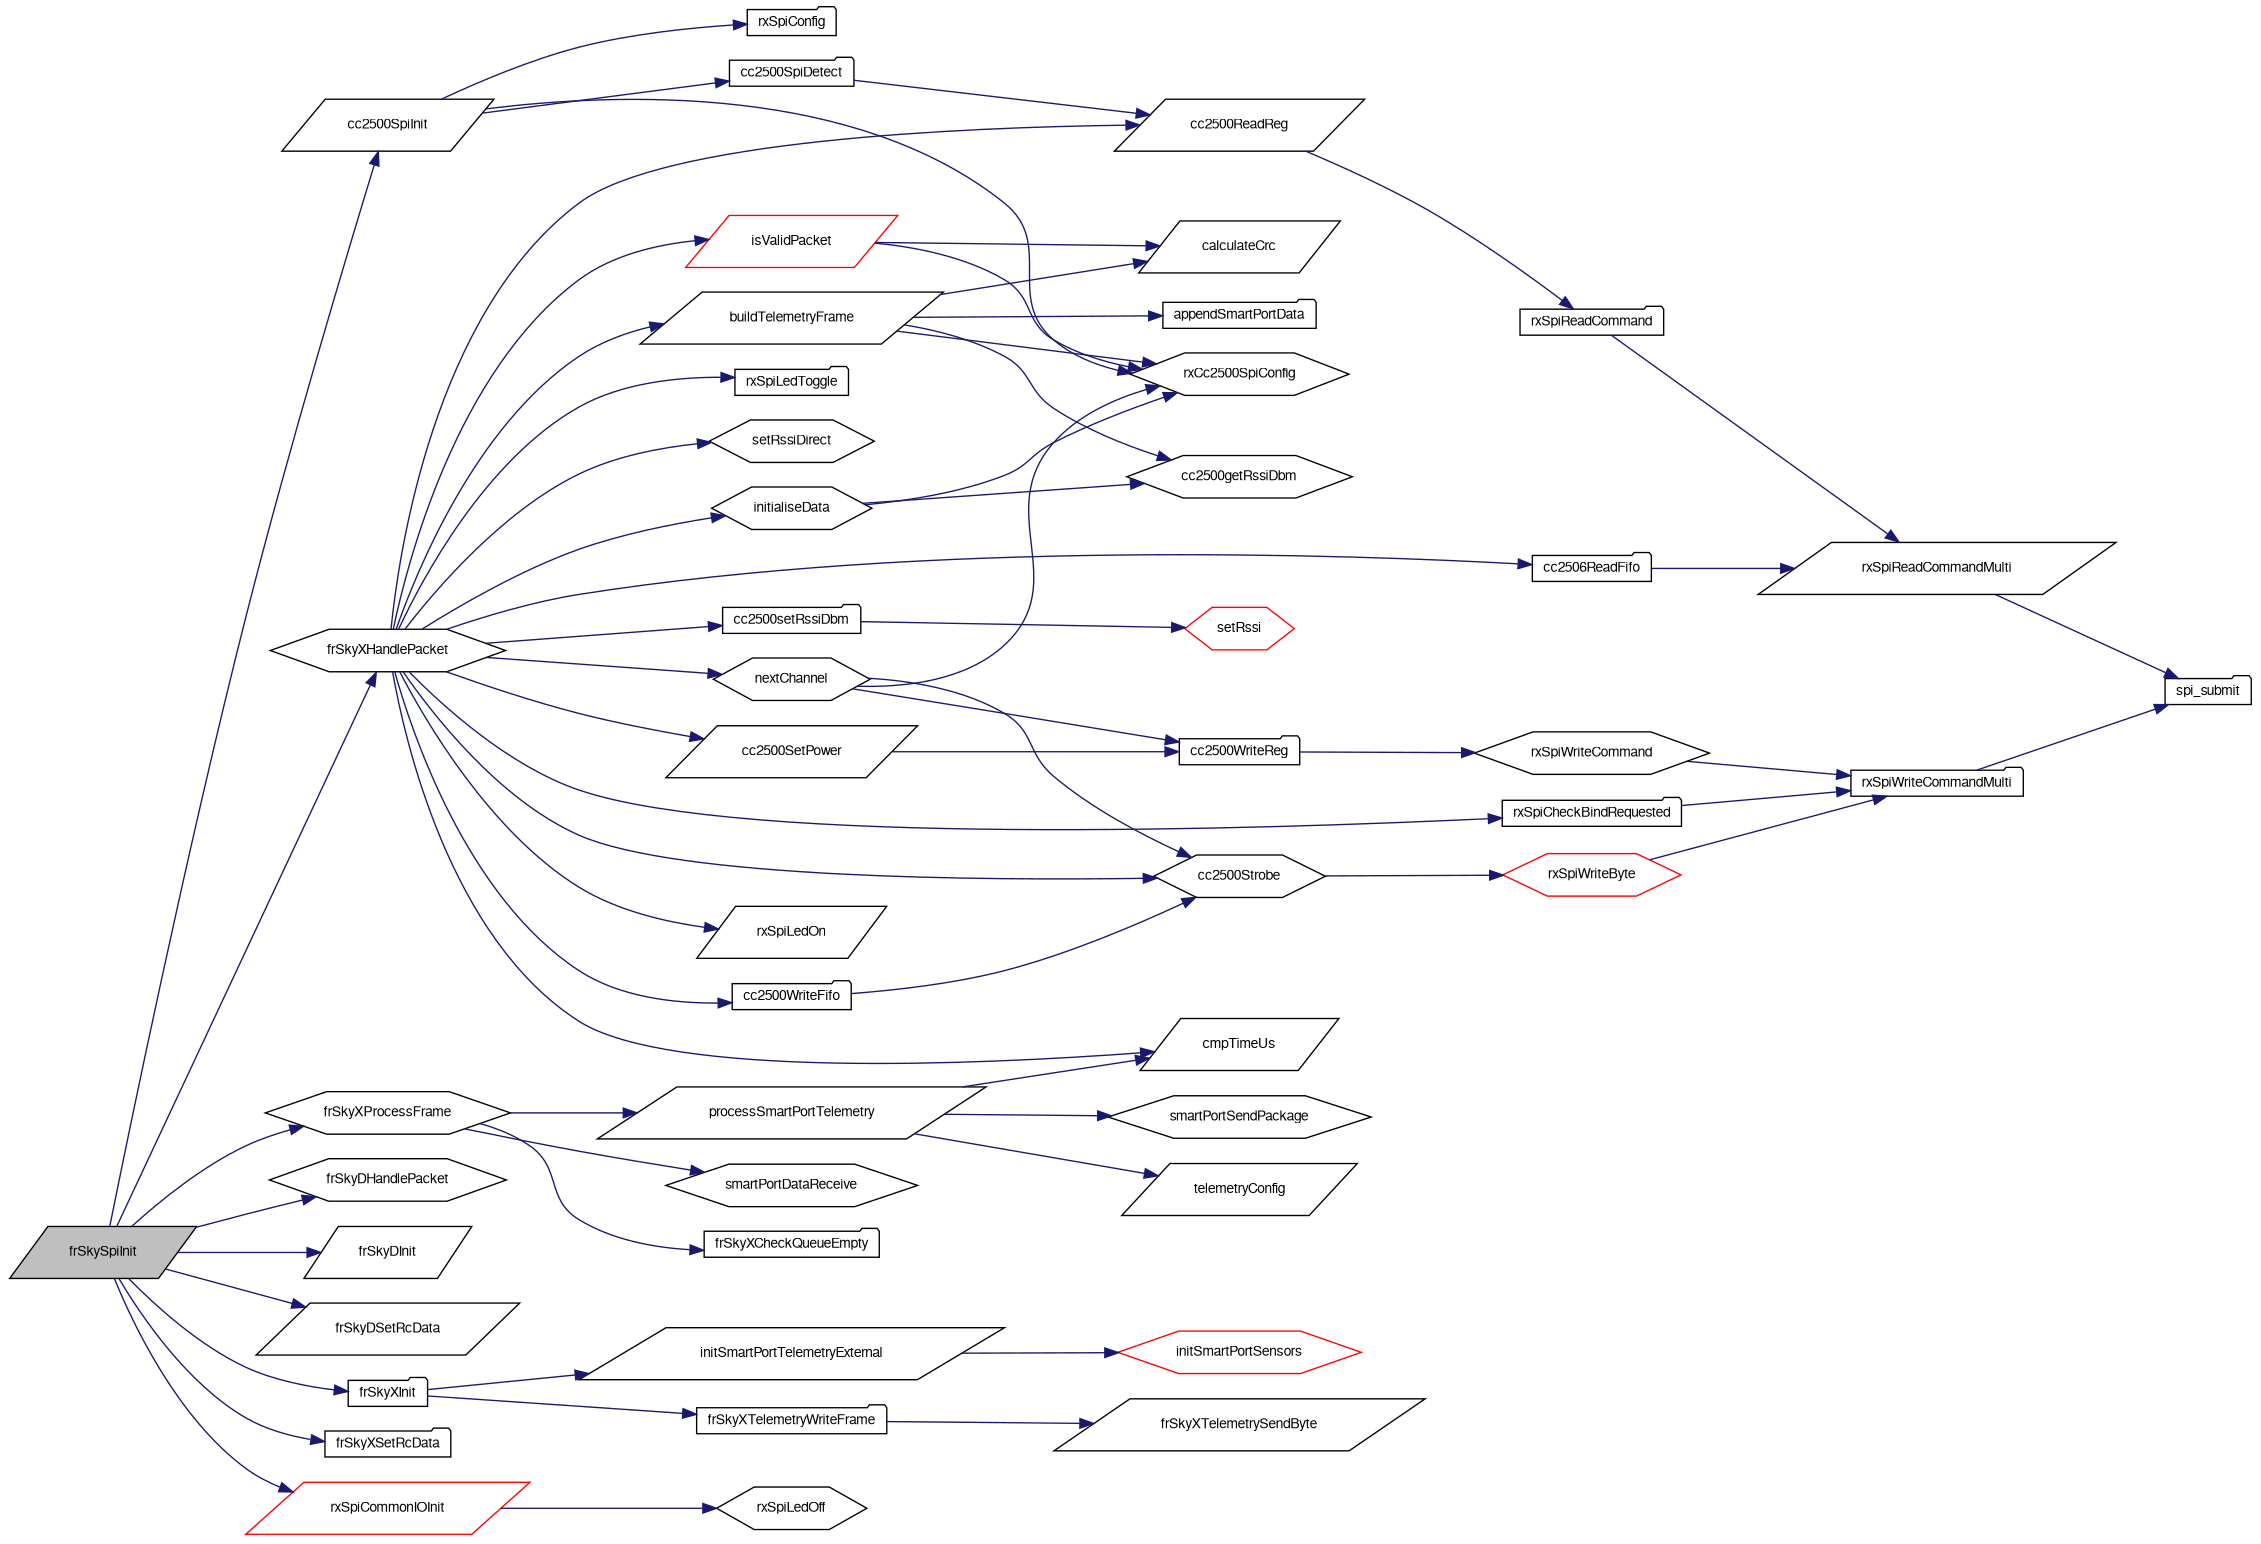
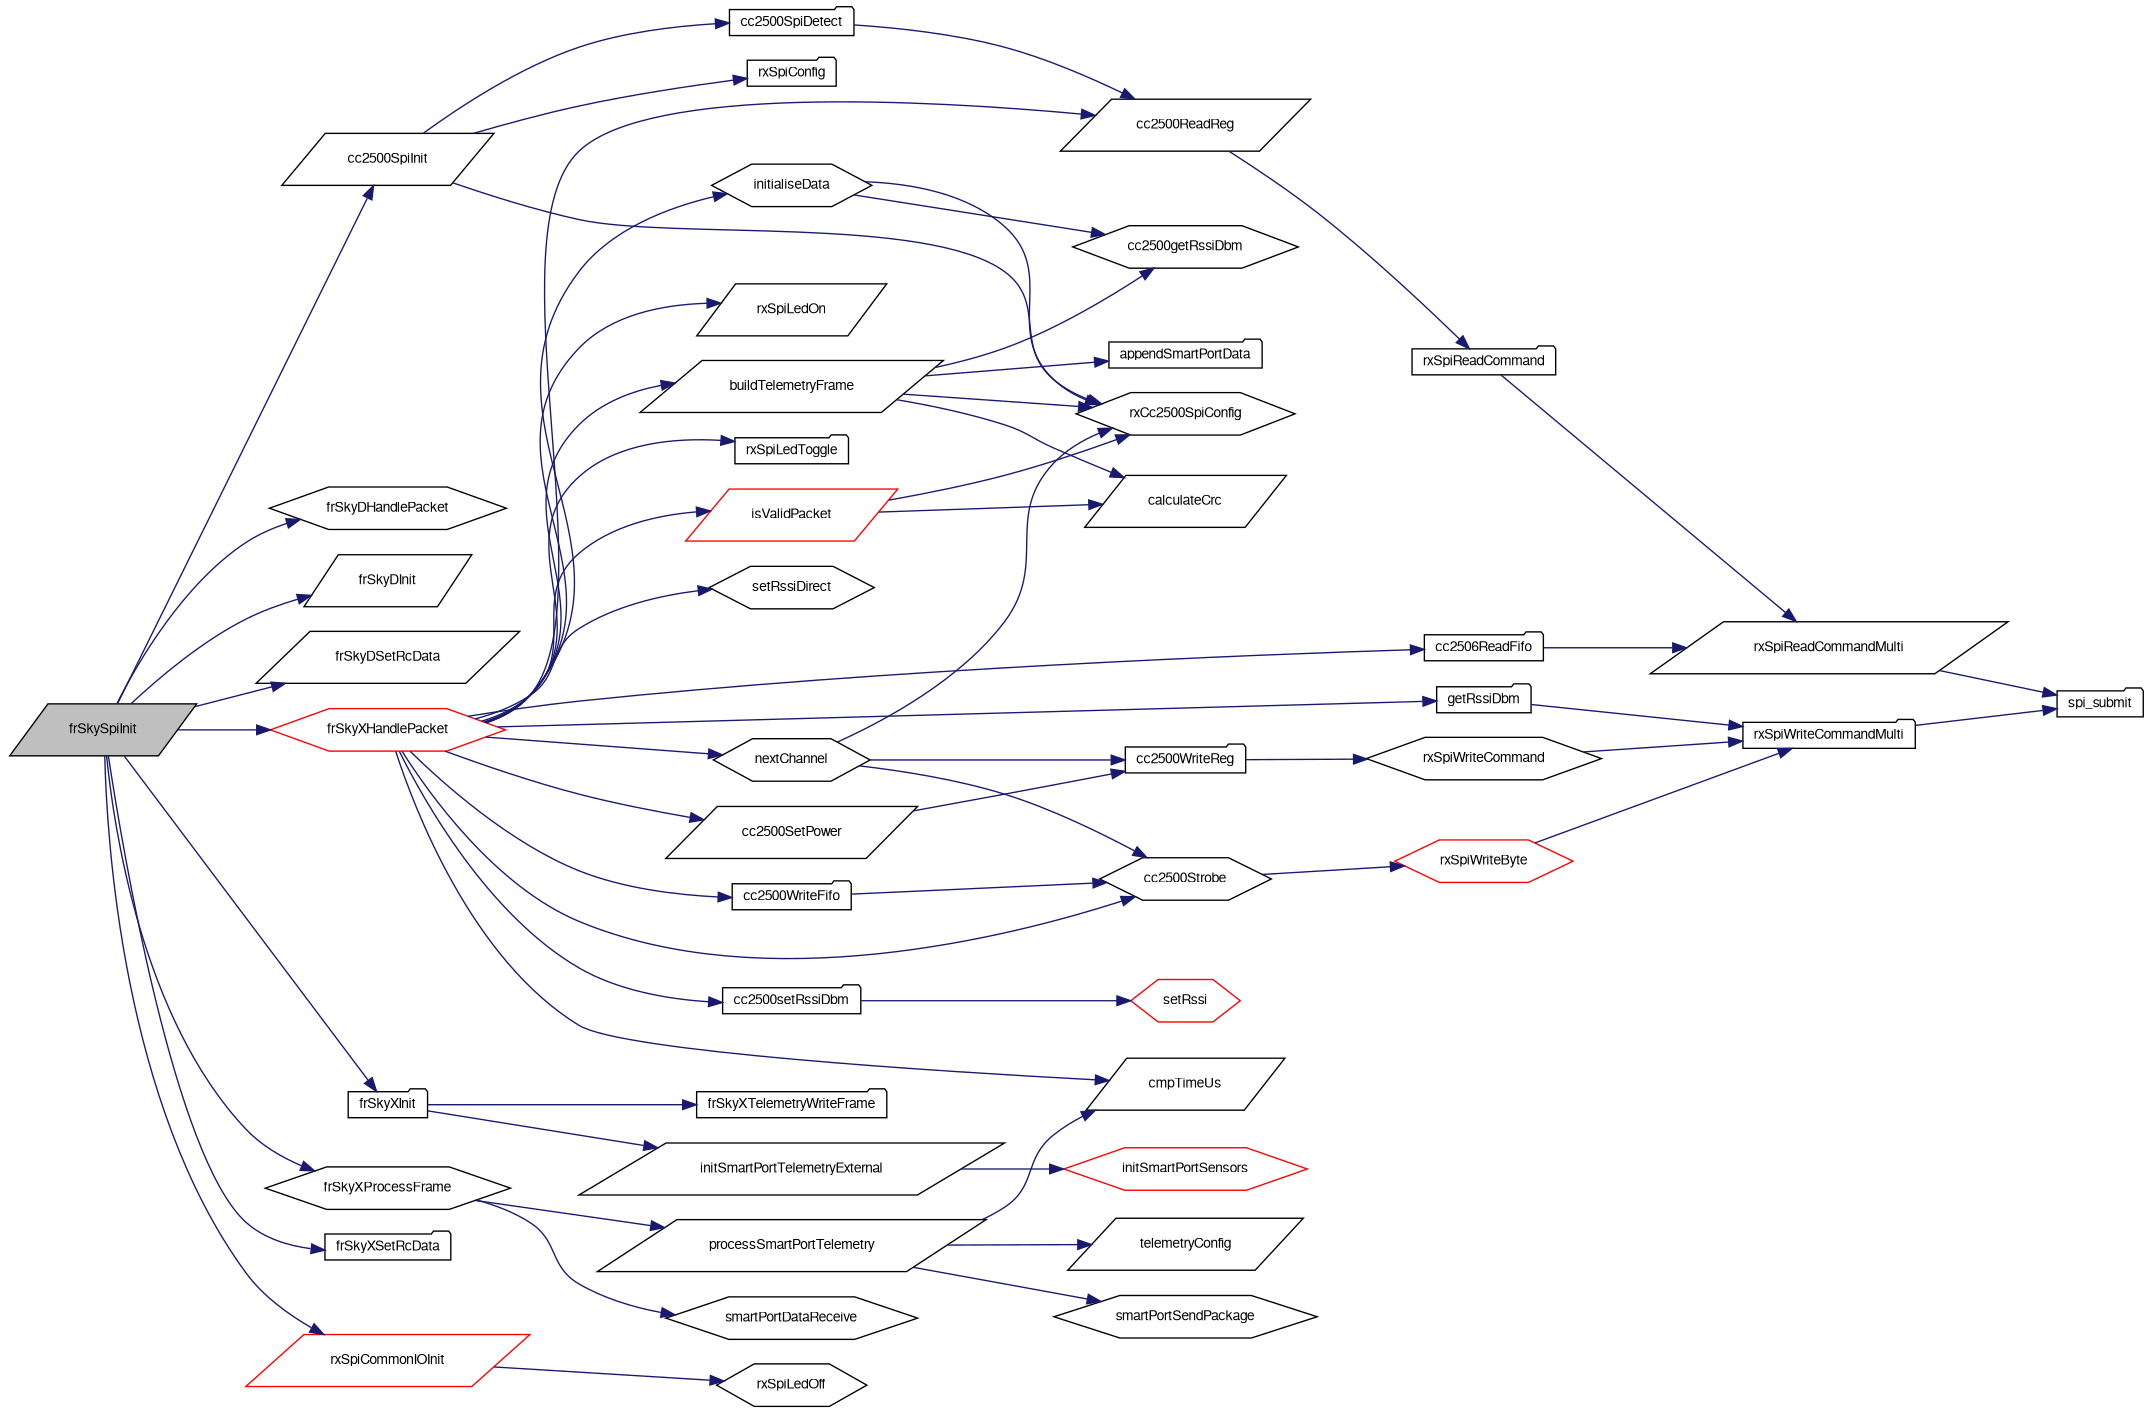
node "frSkyXHandlePacket": color black -> red
node "rxSpiCheckBindRequested": label "rxSpiCheckBindRequested" -> "getRssiDbm"
node "frSkyXCheckQueueEmpty": removed
node "frSkyXTelemetrySendByte": removed
